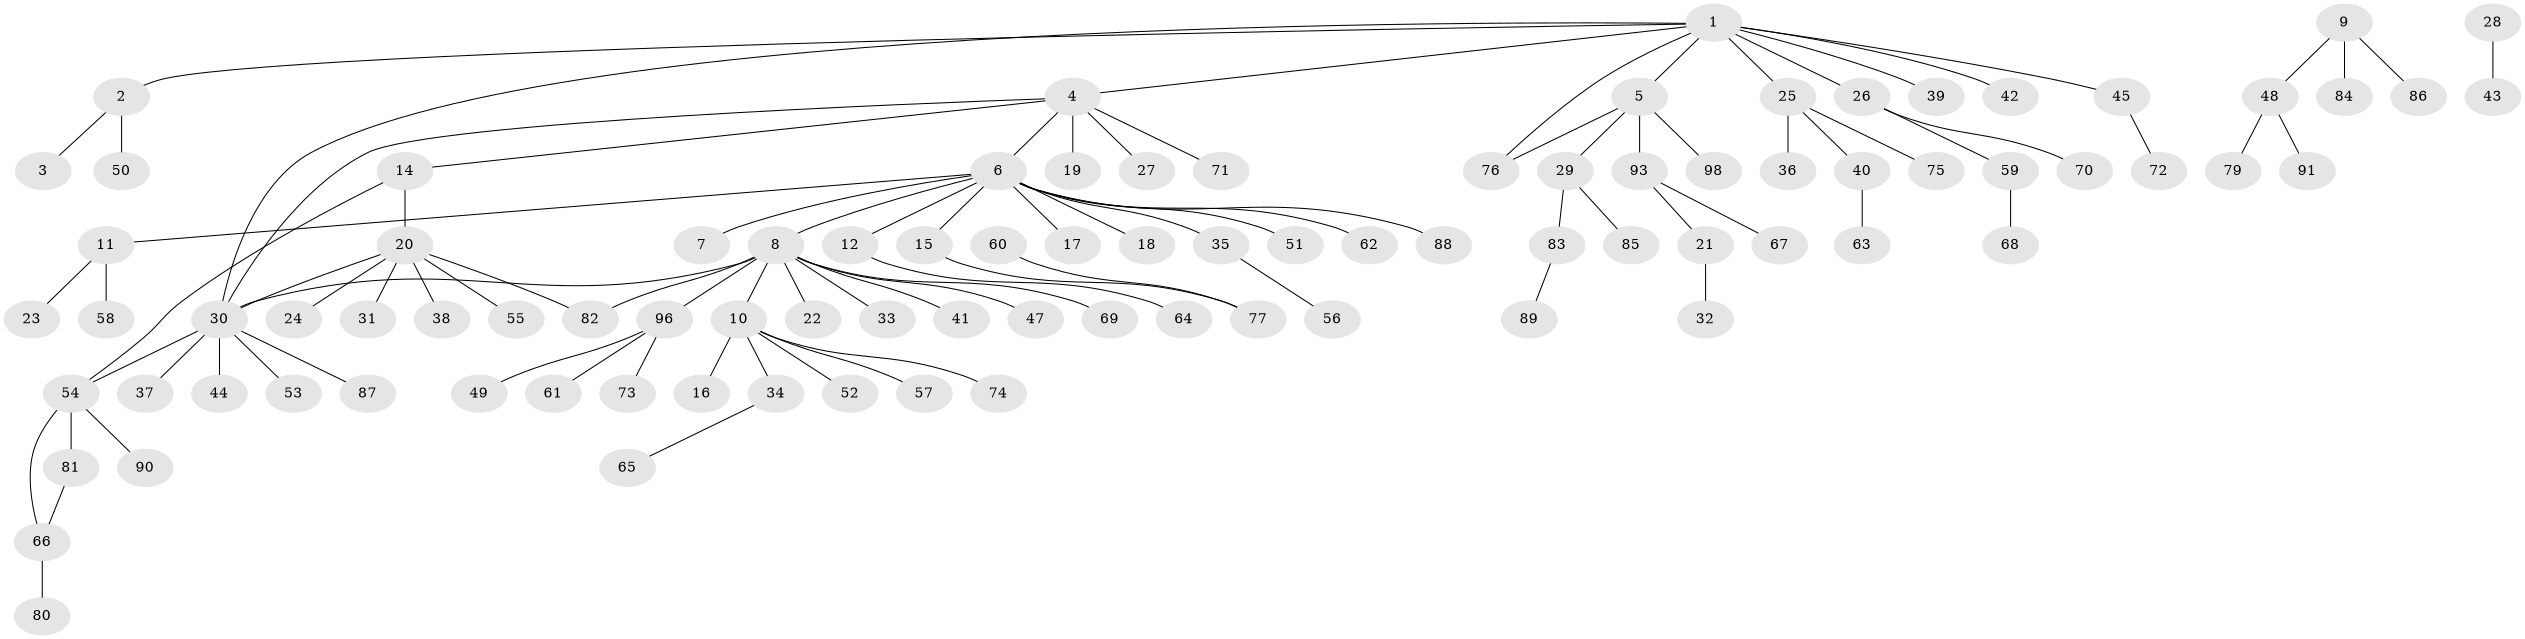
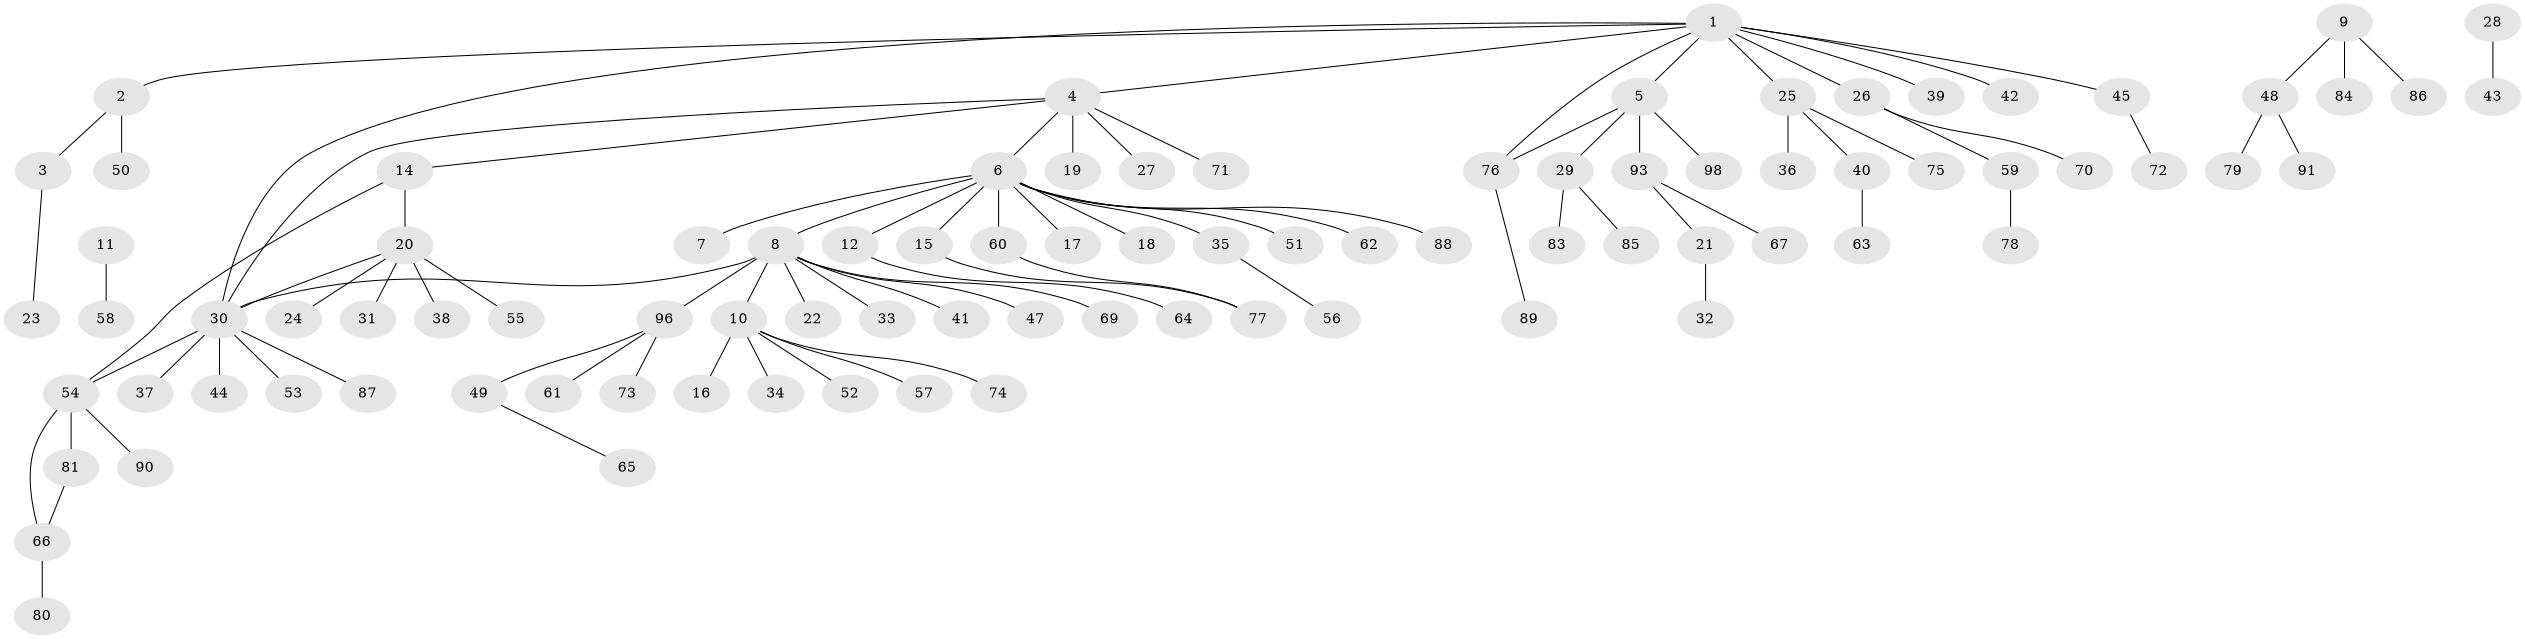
edge "6" -- "11": now "6" -- "60"
node "68": label "68" -> "78"
edge "11" -- "23": now "3" -- "23"
edge "83" -- "89": now "76" -- "89"
node "82": removed
edge "34" -- "65": now "49" -- "65"
